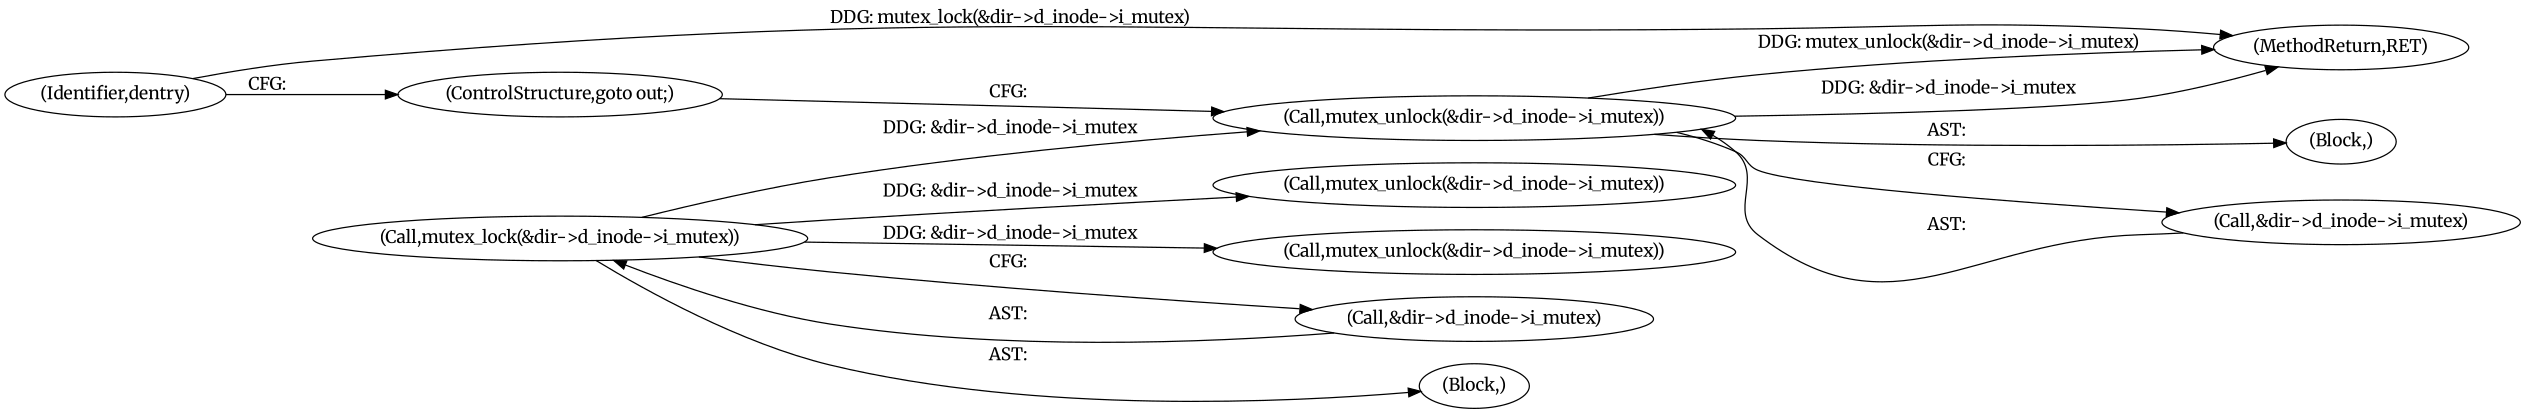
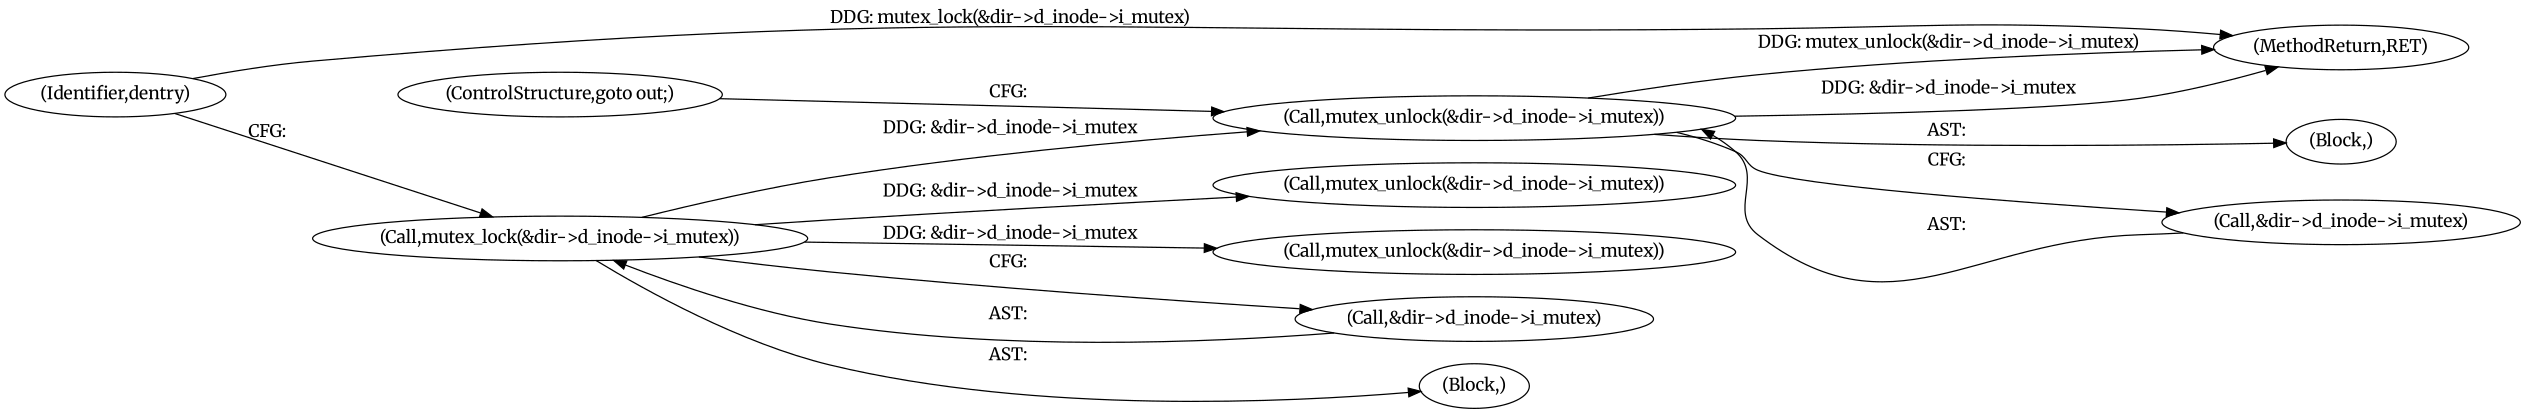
edge "(Identifier,dentry)" -> "(ControlStructure,goto out;)": now "(Identifier,dentry)" -> "(Call,mutex_lock(&dir->d_inode->i_mutex))"
